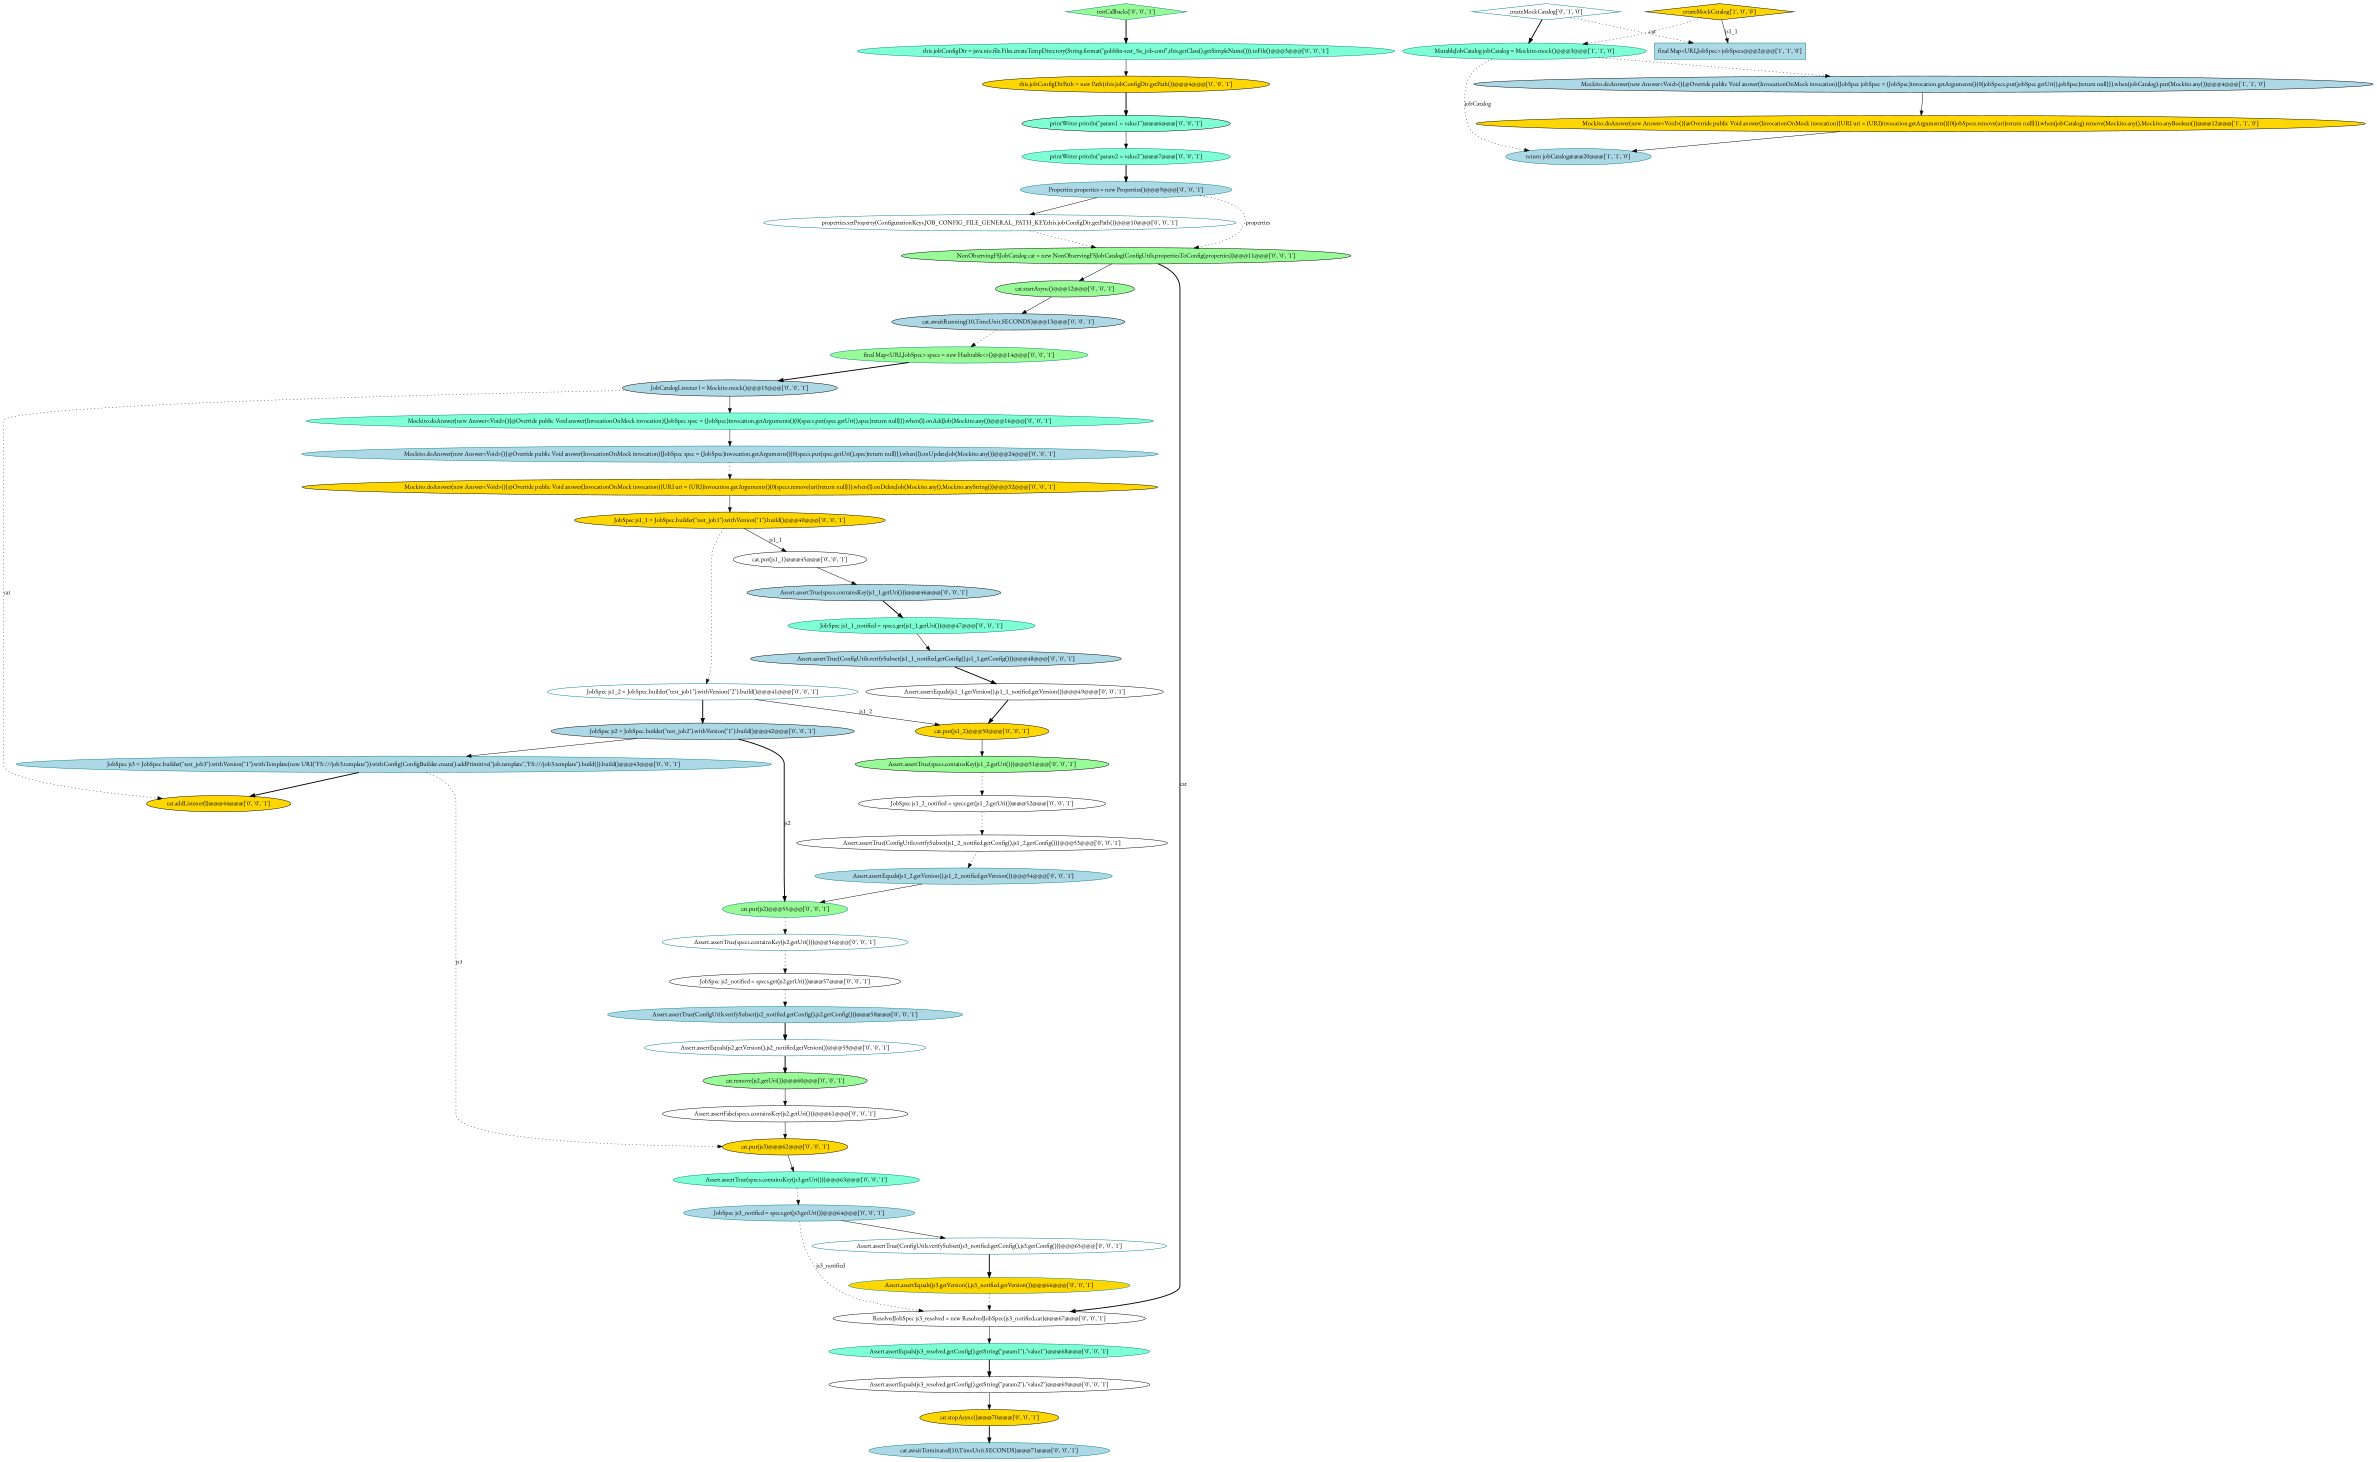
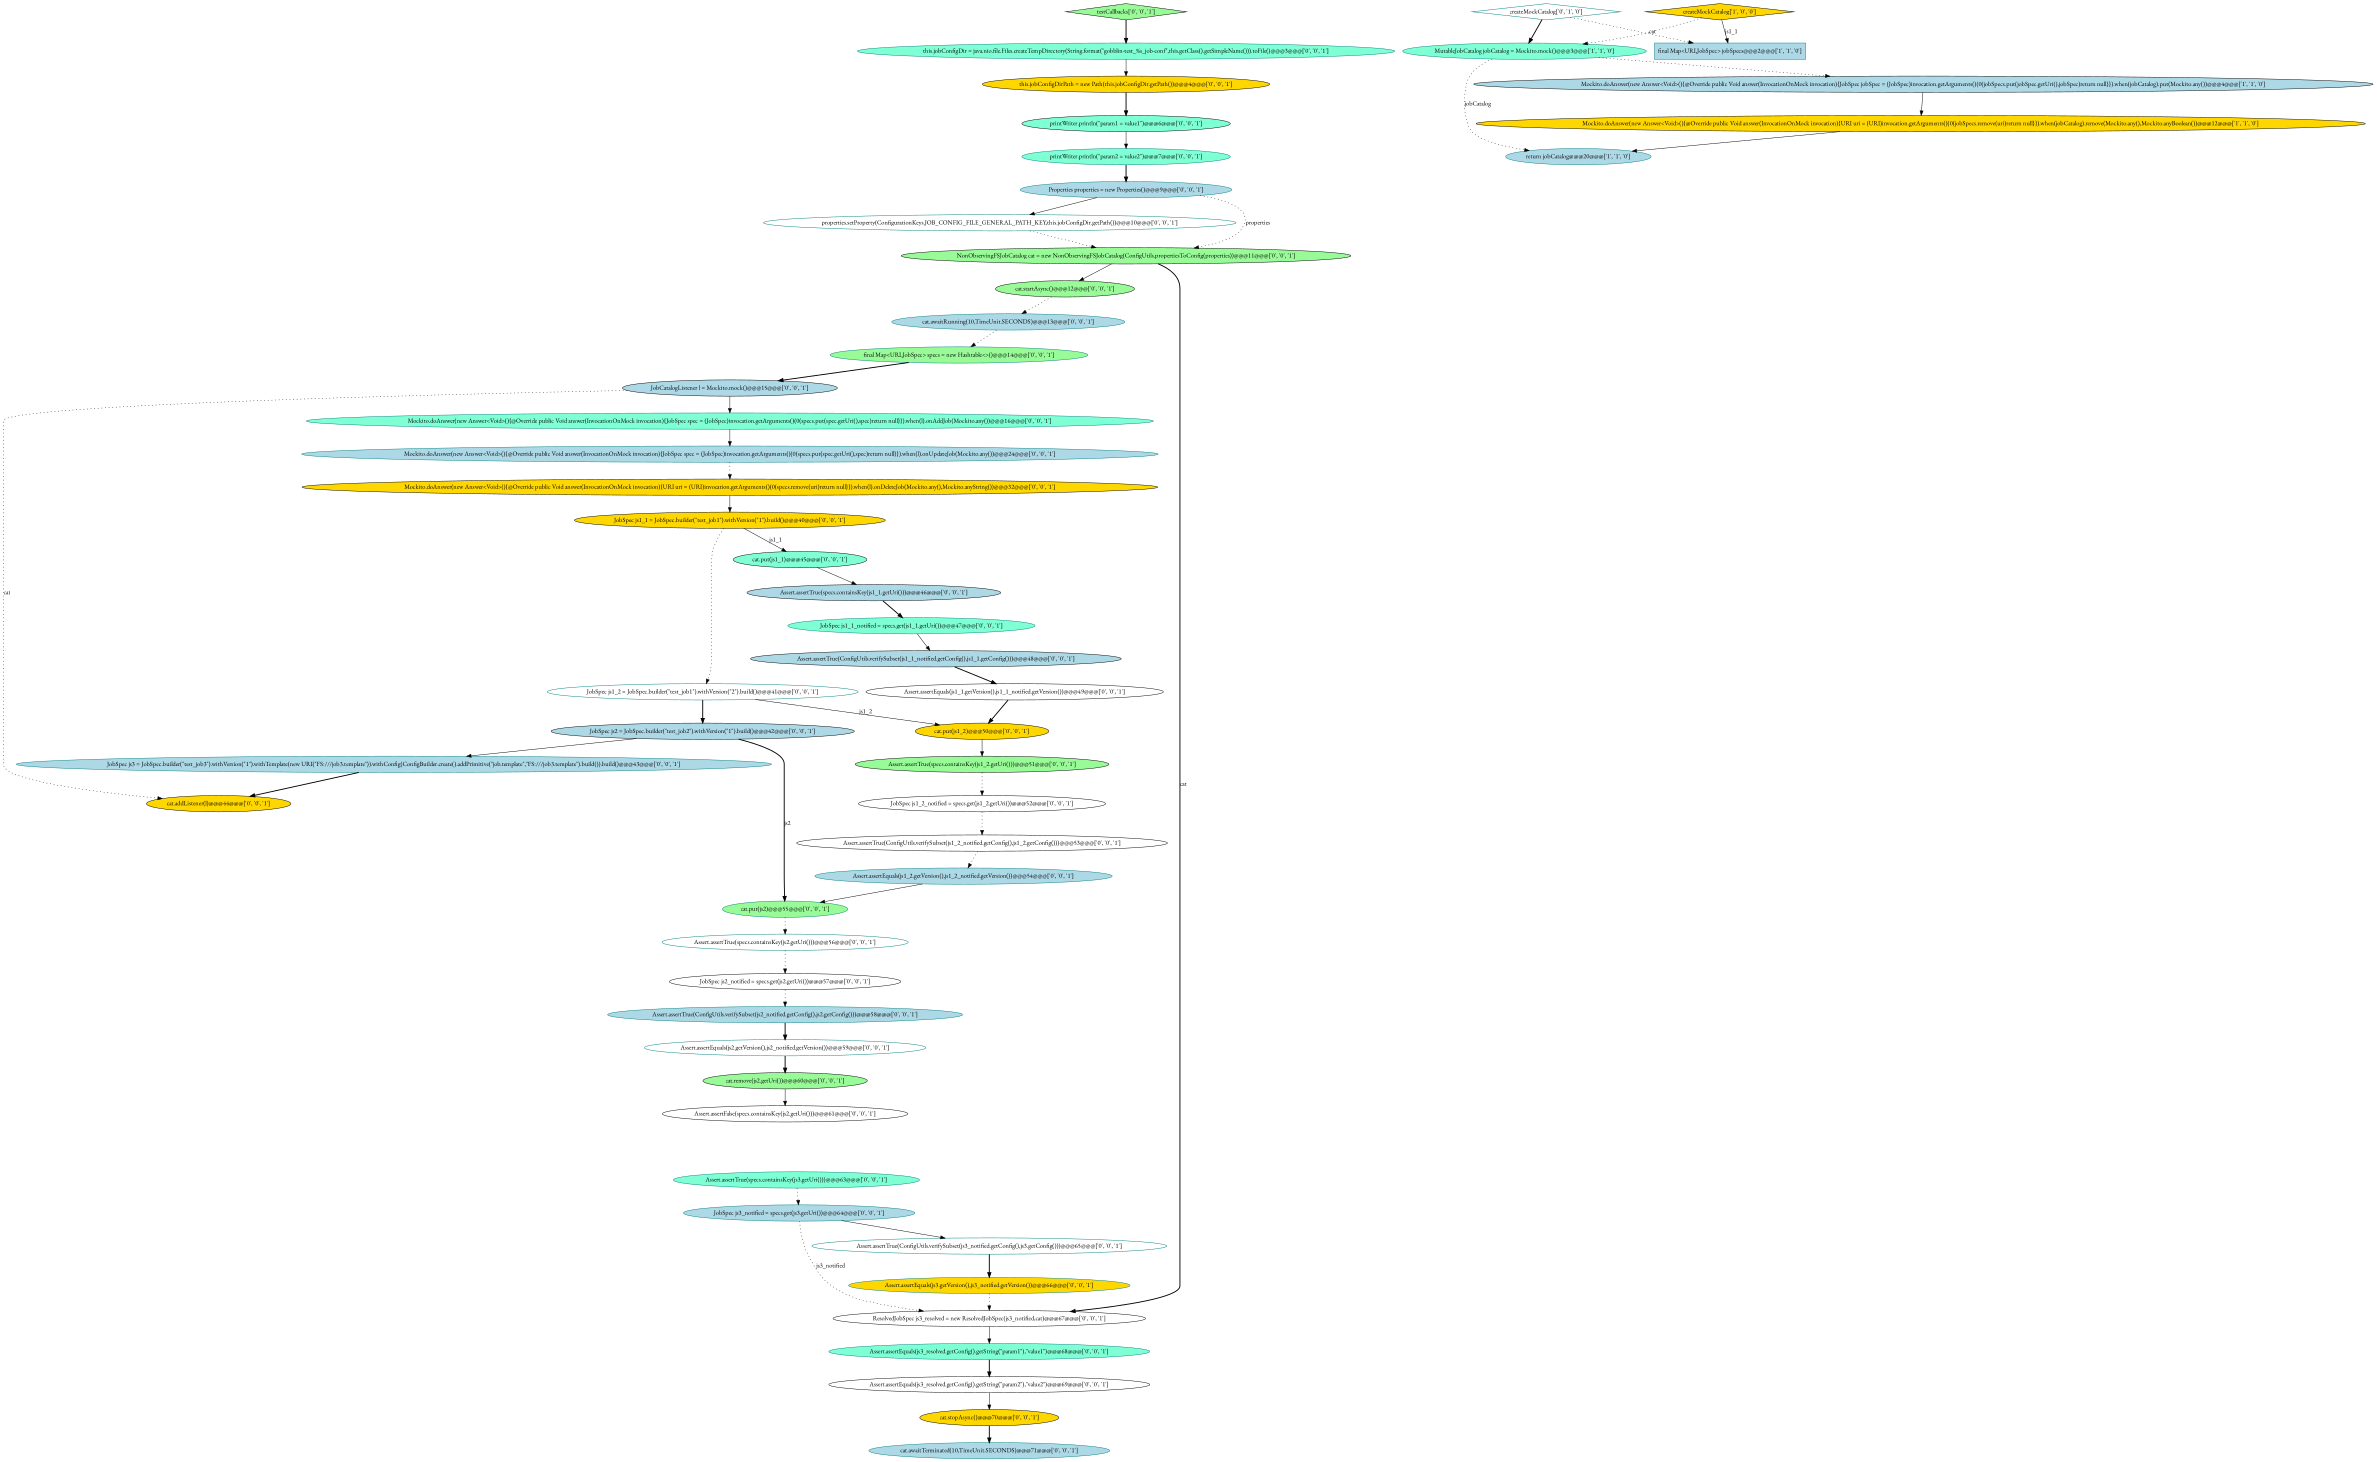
node "testCallbacks['0', '0', '1']": color teal -> black
edge "cat.startAsync()@@@12@@@['0', '0', '1']" -> "cat.awaitRunning(10,TimeUnit.SECONDS)@@@13@@@['0', '0', '1']": style solid -> dotted
node "cat.awaitRunning(10,TimeUnit.SECONDS)@@@13@@@['0', '0', '1']": color black -> teal
node "cat.put(js1_1)@@@45@@@['0', '0', '1']": fillcolor white -> aquamarine
node "cat.put(js3)@@@62@@@['0', '0', '1']": removed
